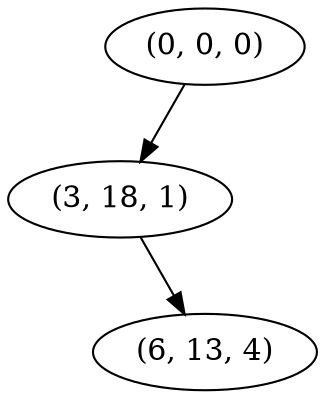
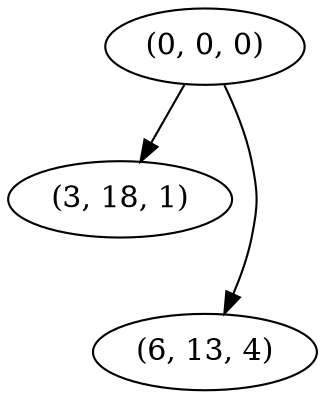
edge "(3, 18, 1)" -> "(6, 13, 4)": now "(0, 0, 0)" -> "(6, 13, 4)"
